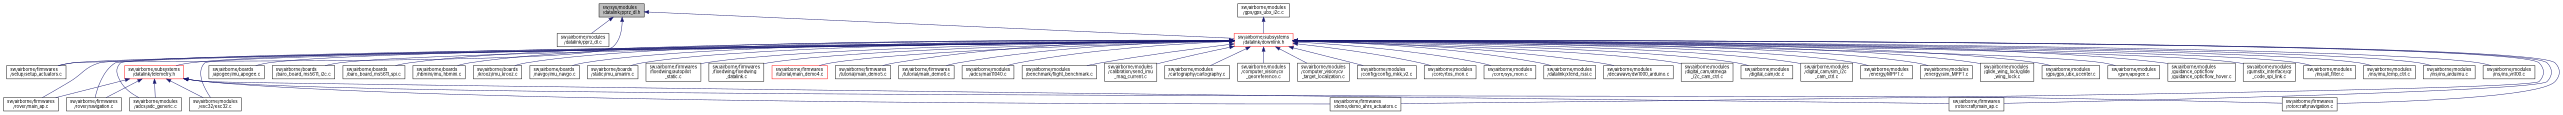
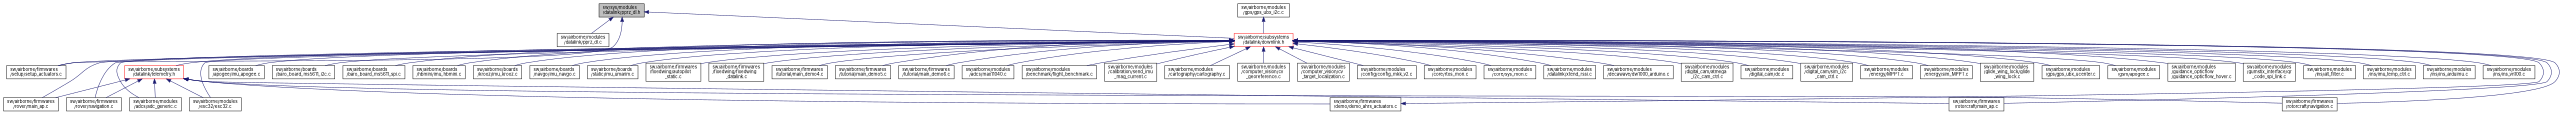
node "sw/airborne/firmwares /tutorial/main_demo4.c": color red -> black
edge "sw/airborne/firmwares /demo/demo_ahrs_actuators.c" -> "sw/airborne/subsystems /datalink/downlink.h": reversed
